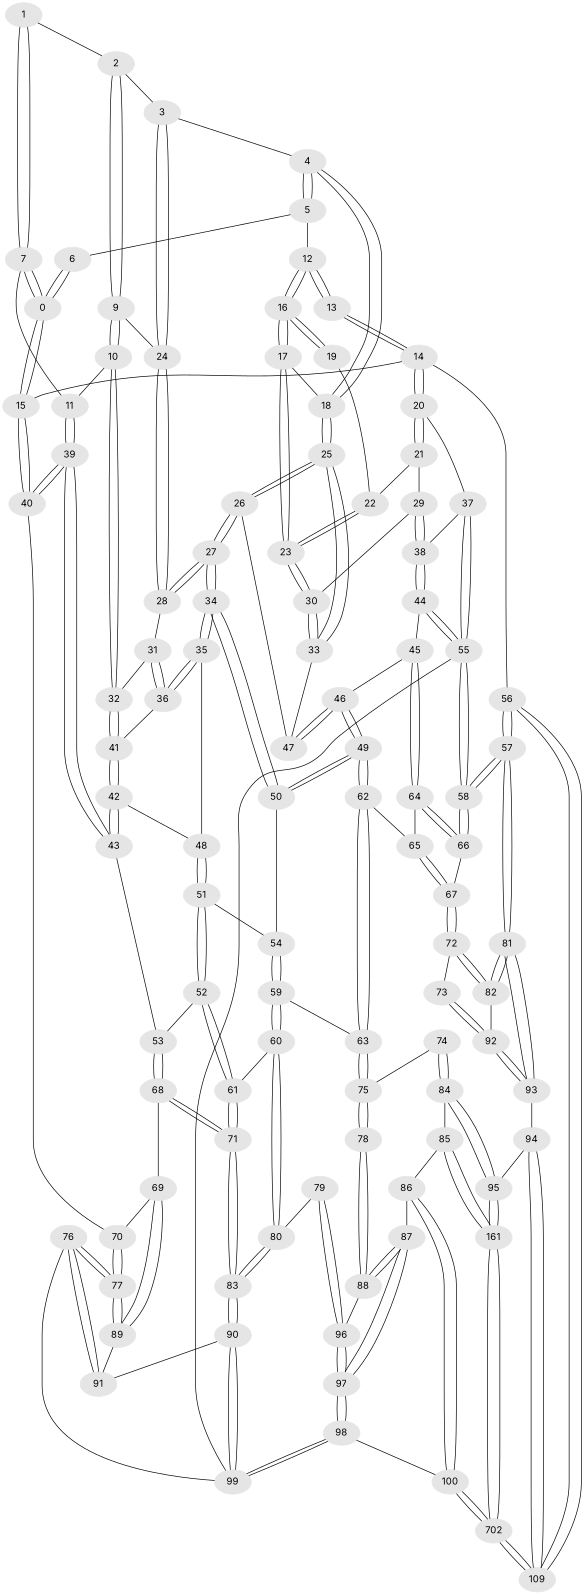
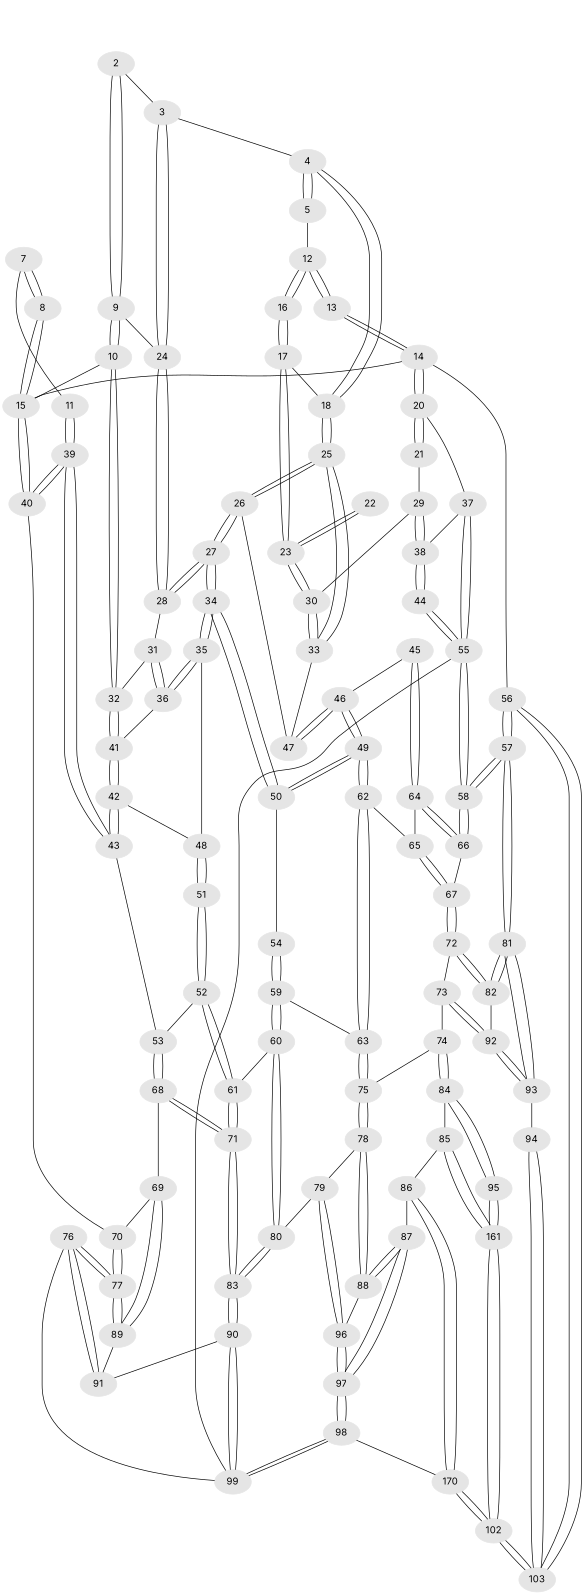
node "1": removed
node "6": removed
node "0": label "0" -> "8"
node "19": removed
edge "10" -- "11": now "10" -- "15"
edge "21" -- "22": removed
edge "44" -- "45": removed
edge "51" -- "54": removed
edge "73" -- "74": added
edge "78" -- "79": added
edge "94" -- "95": removed
node "100": label "100" -> "170"
node "702": label "702" -> "102"
node "109": label "109" -> "103"
